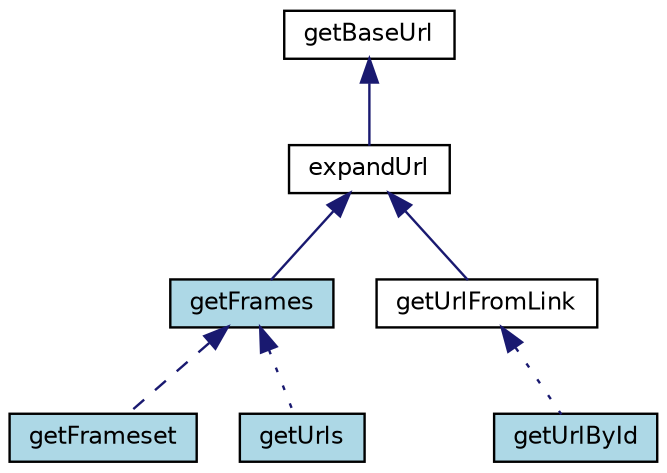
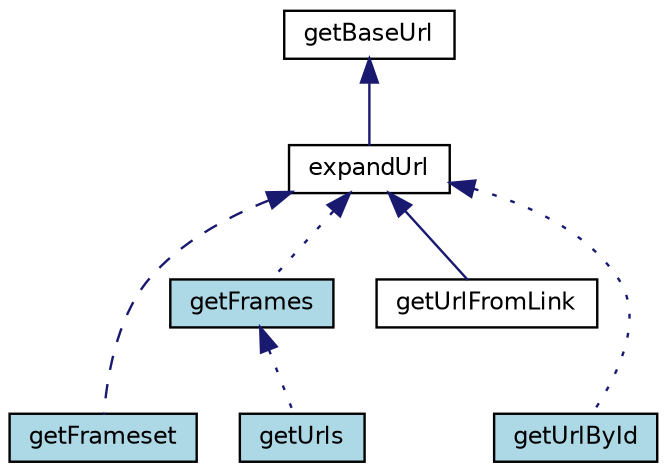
edge "getFrames" -> "expandUrl": style solid -> dotted
edge "getFrameset" -> "getFrames": now "getFrameset" -> "expandUrl"
edge "getUrlById" -> "getUrlFromLink": now "getUrlById" -> "expandUrl"
